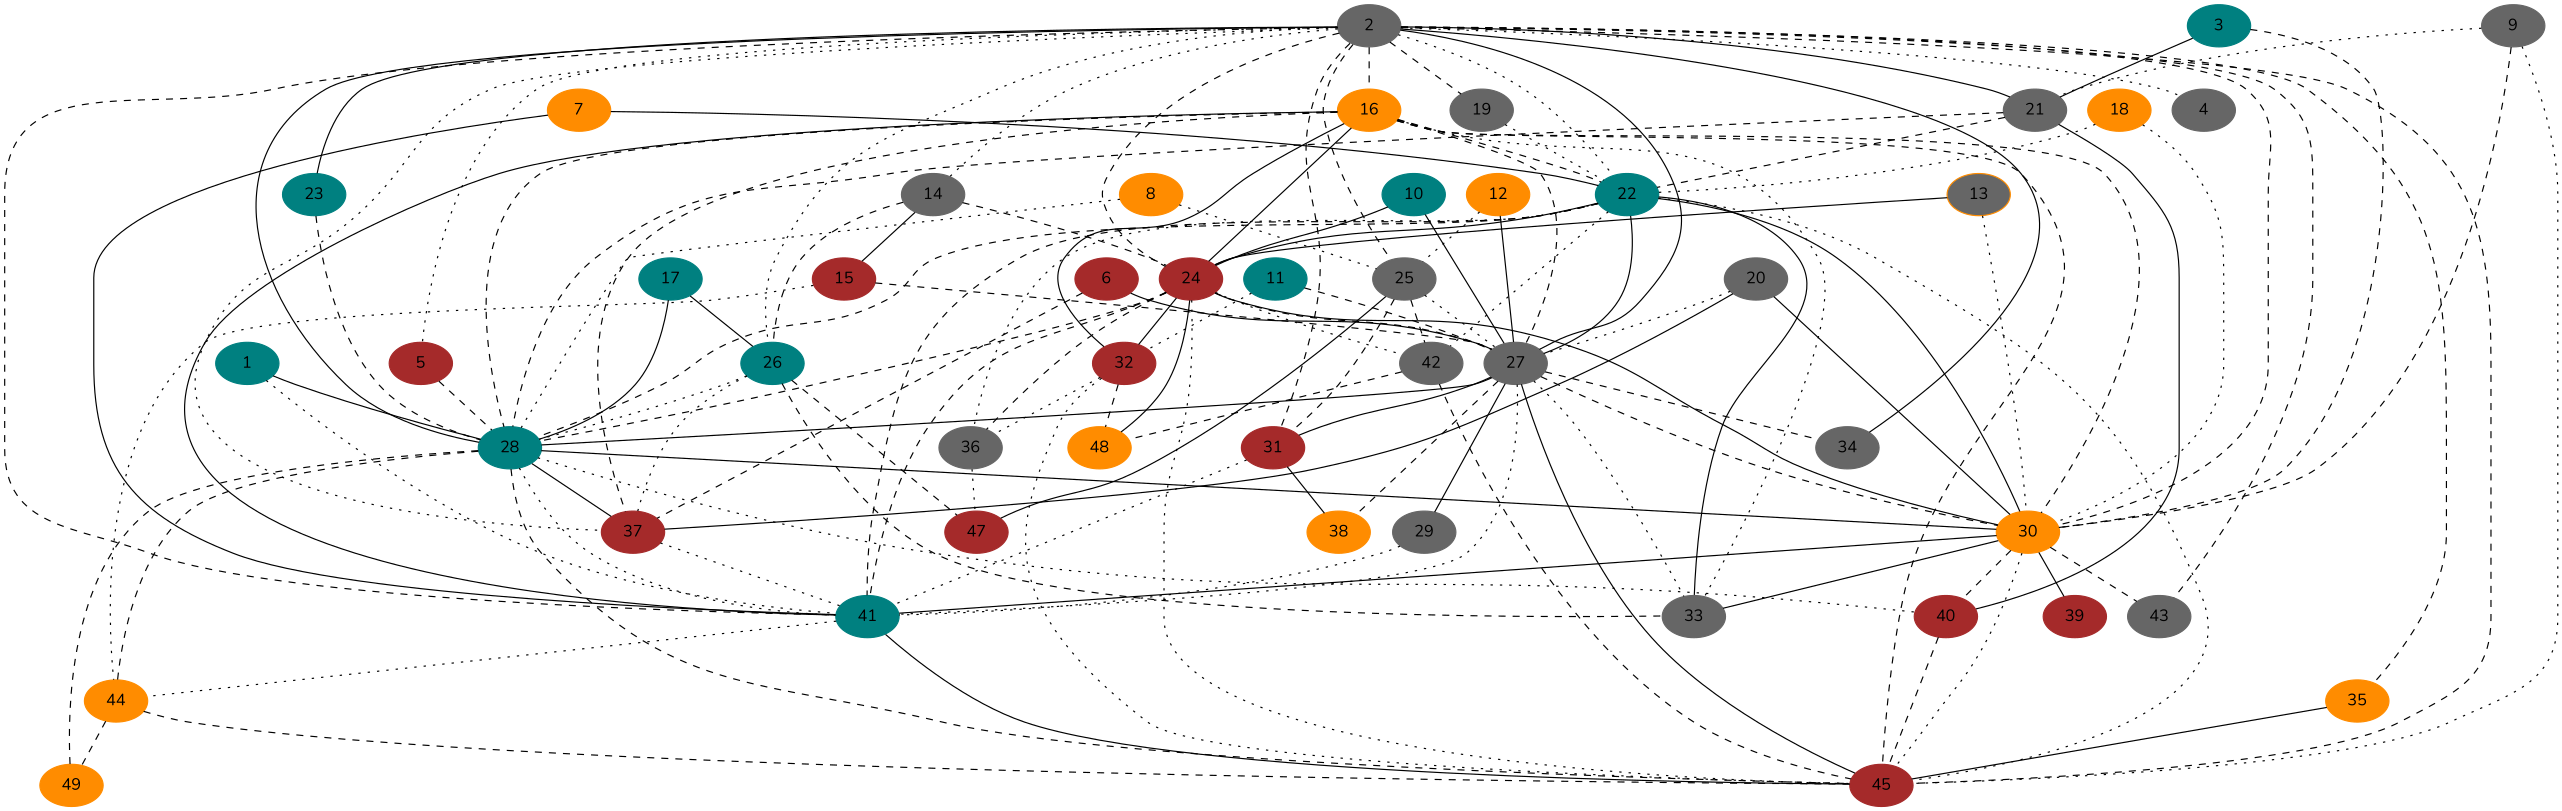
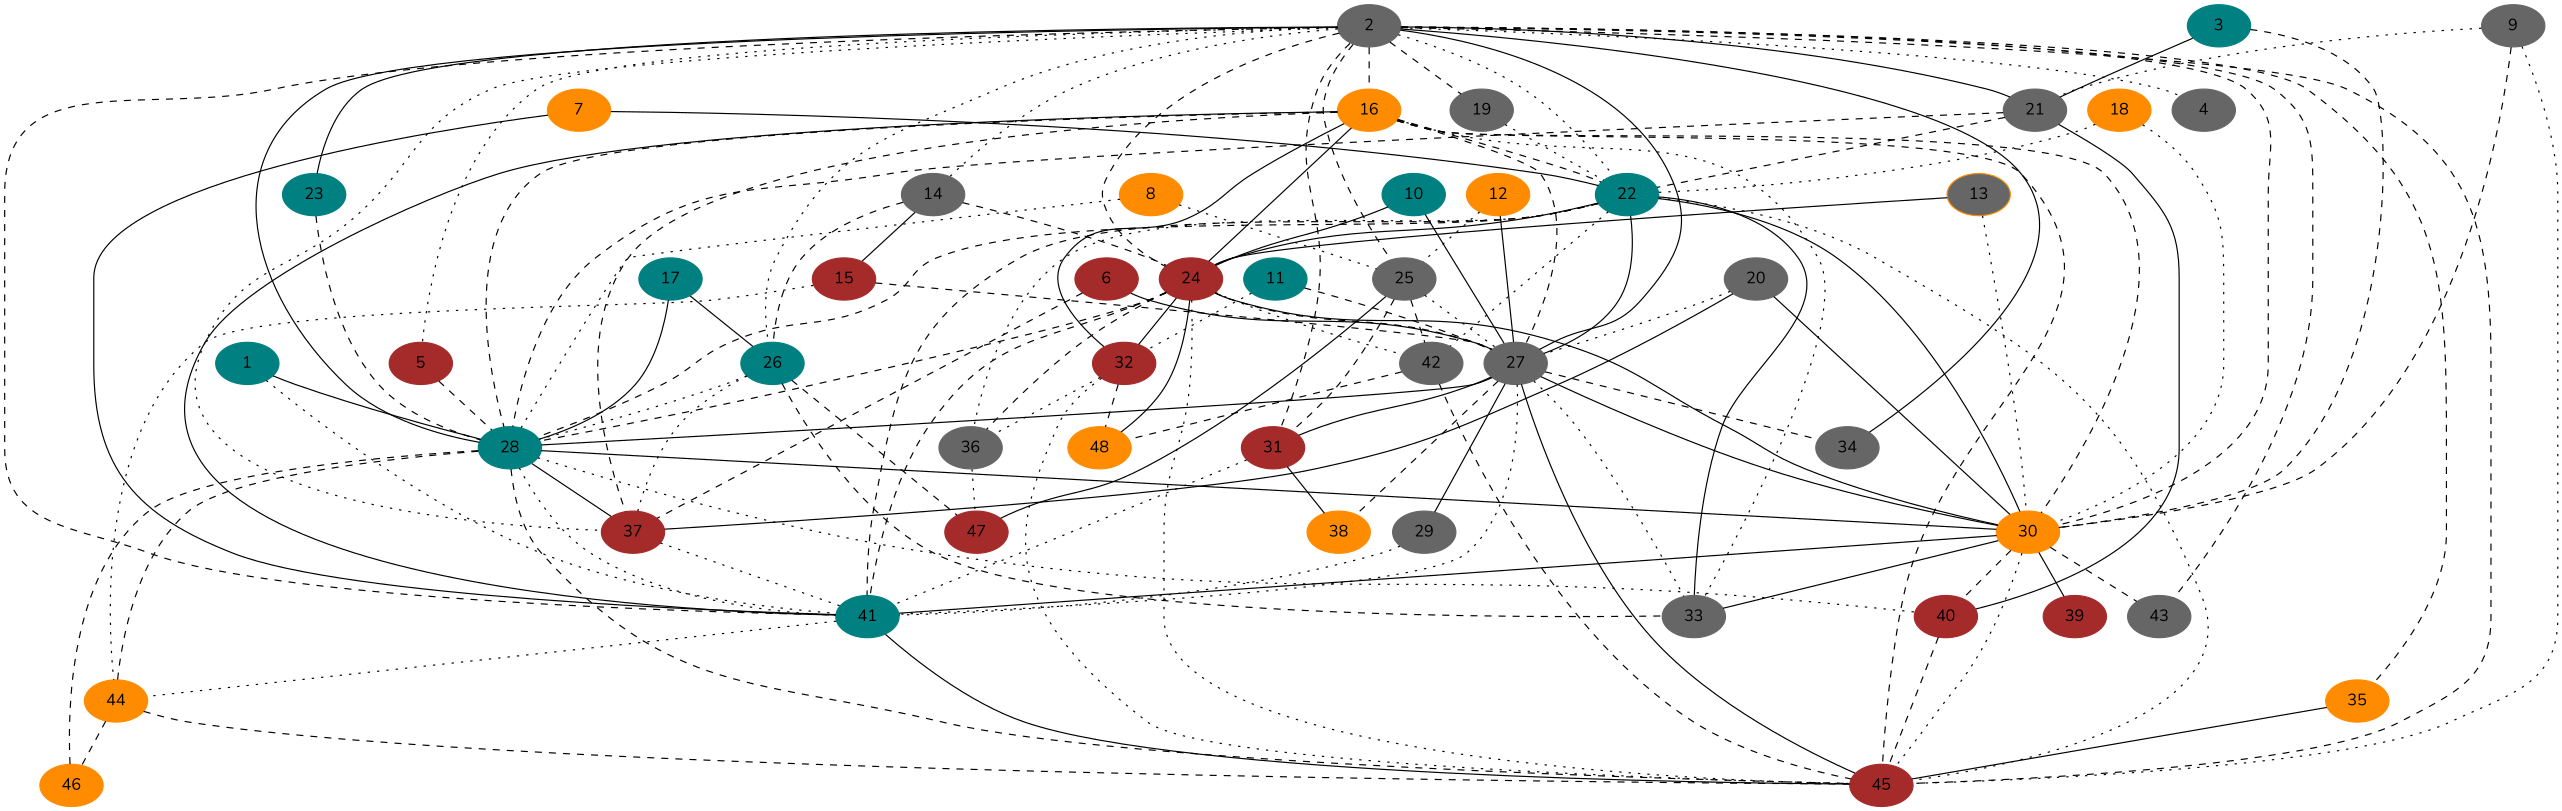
edge "27" -- "30": style dashed -> solid
node "49": label "49" -> "46"
